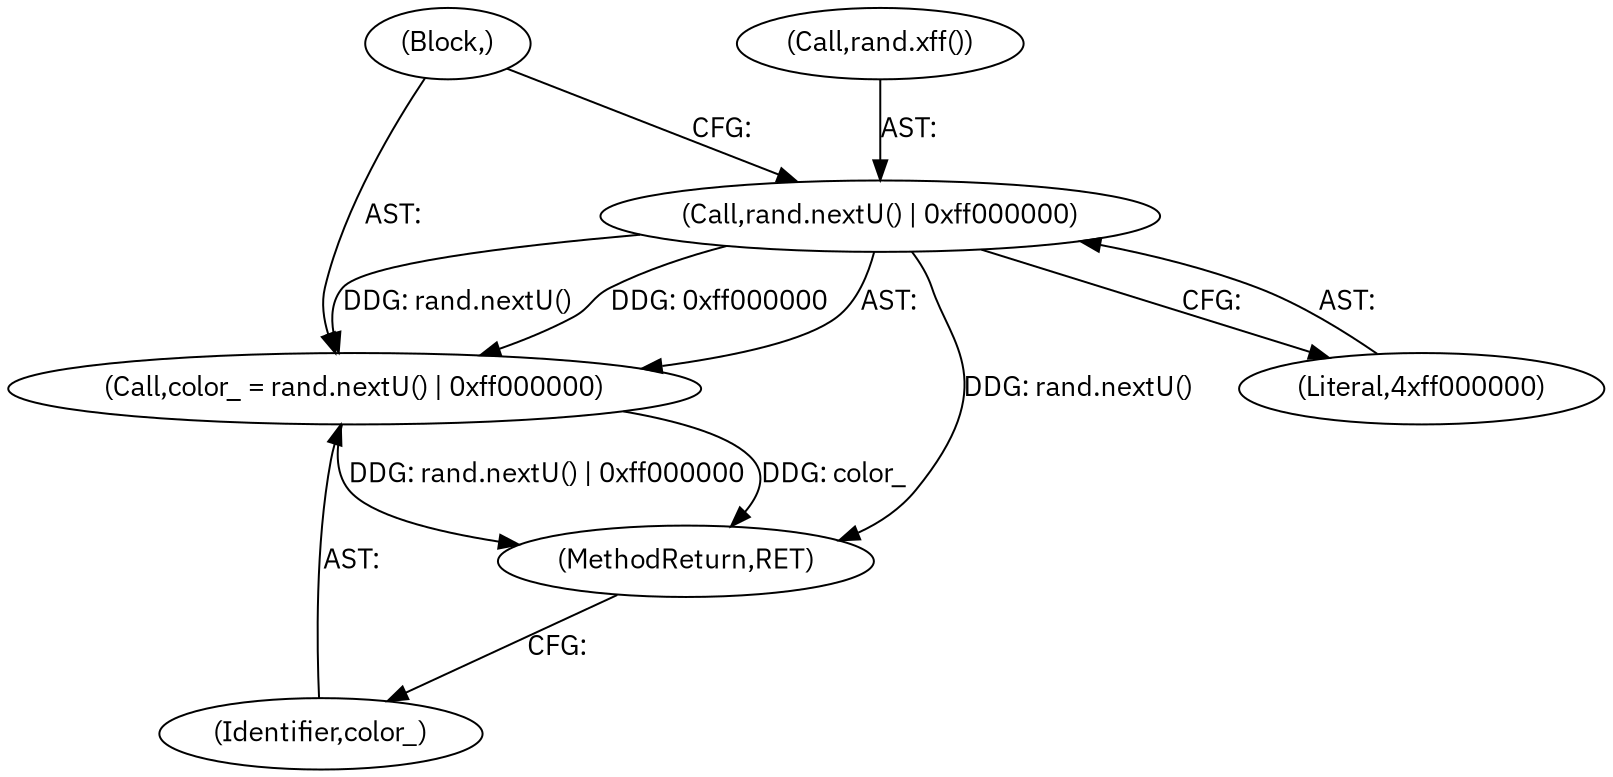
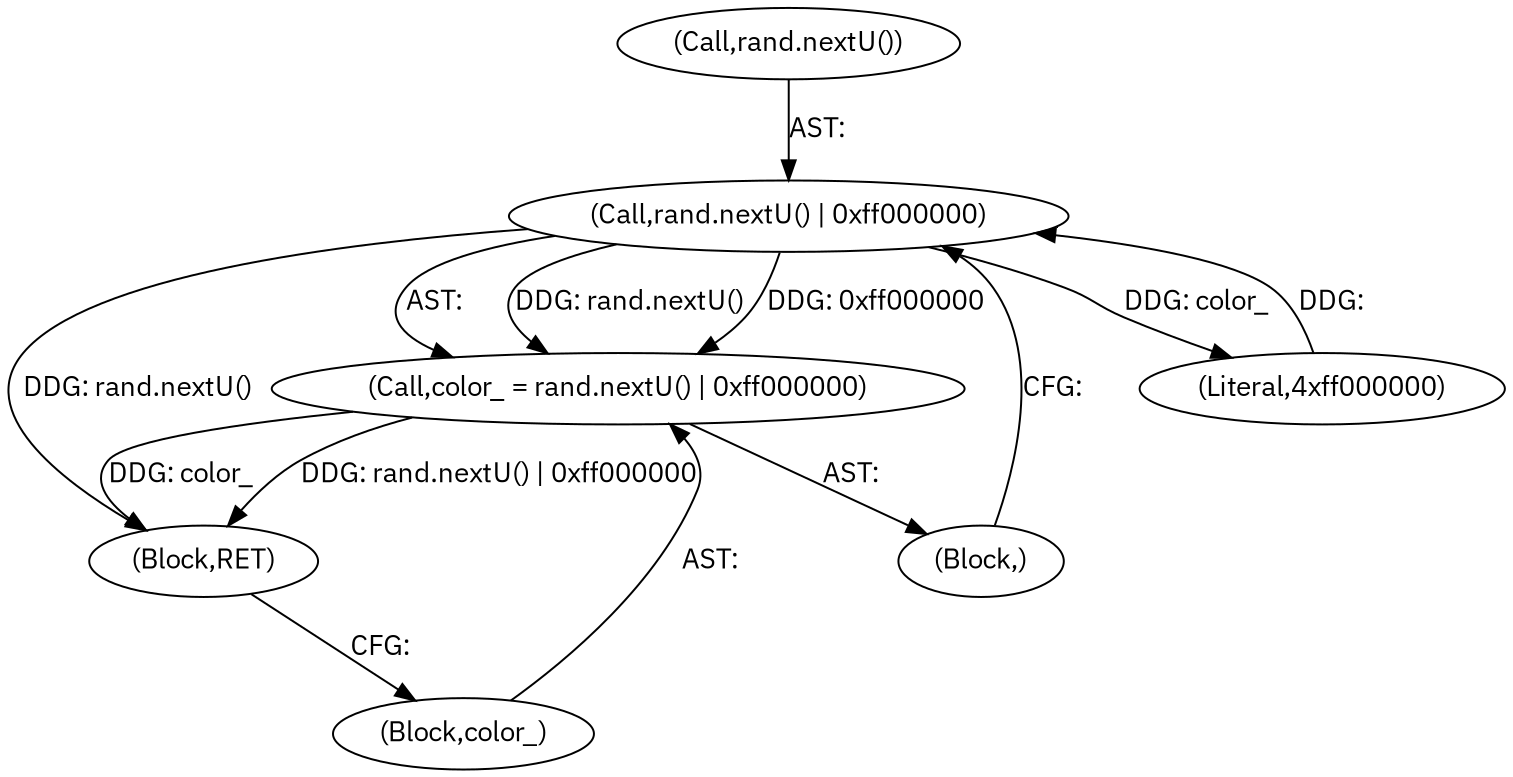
node "(Call,rand.xff())": label "(Call,rand.xff())" -> "(Call,rand.nextU())"
edge "(Block,)" -> "(Call,color_ = rand.nextU() | 0xff000000)": reversed
edge "(Call,rand.nextU() | 0xff000000)" -> "(Literal,4xff000000)": label "CFG: " -> "DDG: color_"
edge "(Literal,4xff000000)" -> "(Call,rand.nextU() | 0xff000000)": label "AST: " -> "DDG: "
node "(MethodReturn,RET)": label "(MethodReturn,RET)" -> "(Block,RET)"
node "(Identifier,color_)": label "(Identifier,color_)" -> "(Block,color_)"
